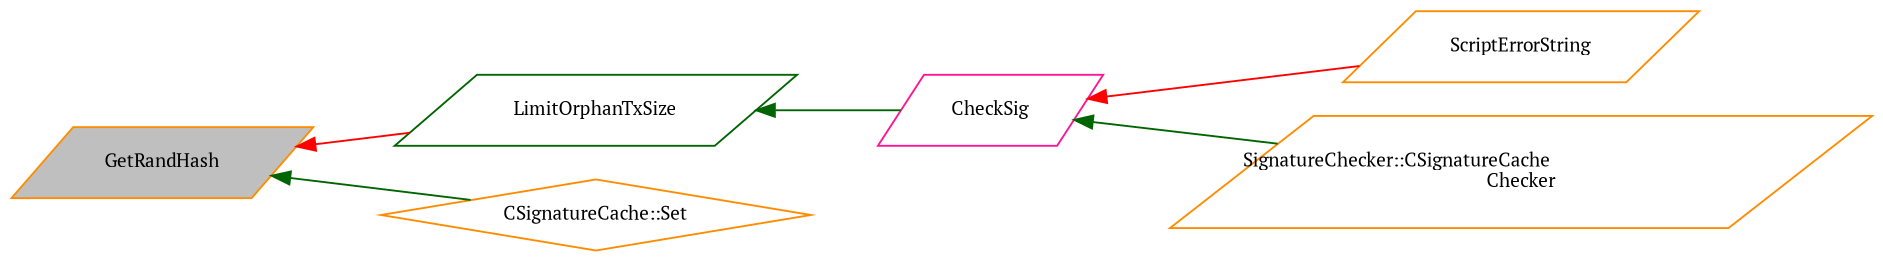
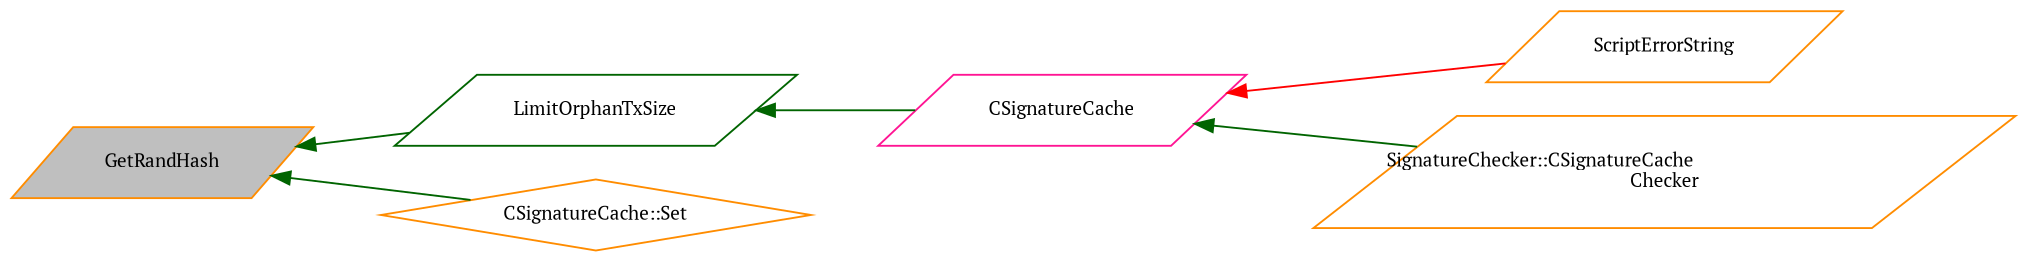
node "CheckSig": label "CheckSig" -> "CSignatureCache"
edge "LimitOrphanTxSize" -> "GetRandHash": color red -> darkgreen
